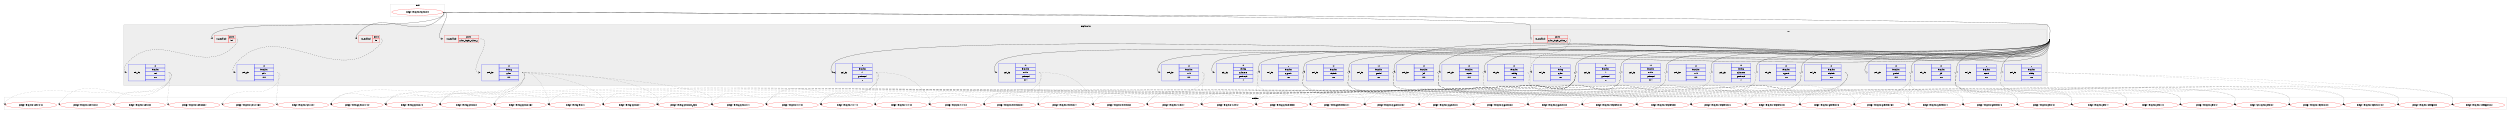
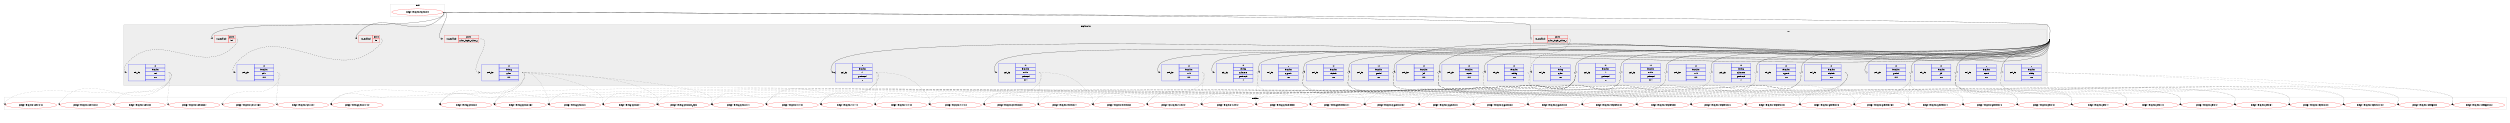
node "portage://dev-lang/python-3.6.10": removed
node "portage://dev-lang/dev-3.7.6": label "portage://dev-lang/dev-3.7.6" -> "portage://dev-lang/python-3.7.6"
node "portage://dev-python/curtsies-0.3.0-r1": label "portage://dev-python/curtsies-0.3.0-r1" -> "portage://dev-python/positive-0.3.0-r1"
node "portage://dev-python/urwid-2.0.1": label "portage://dev-python/urwid-2.0.1" -> "portage://sphinx-python/urwid-2.0.1"
node "portage://sphinx-python/jedi-0.15.1": label "portage://sphinx-python/jedi-0.15.1" -> "portage://dev-python/jedi-0.15.1"
